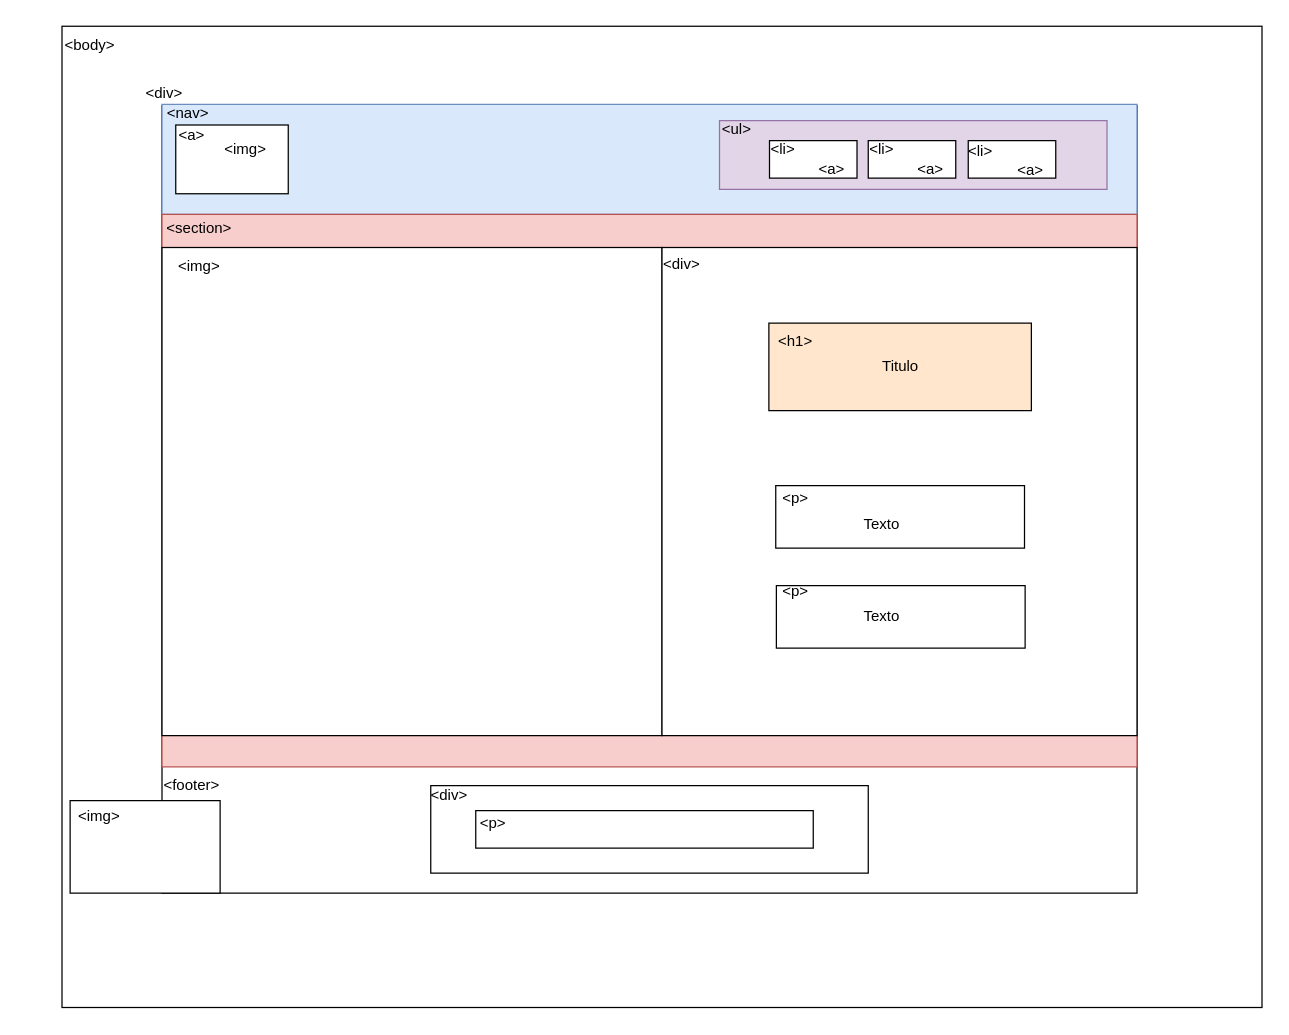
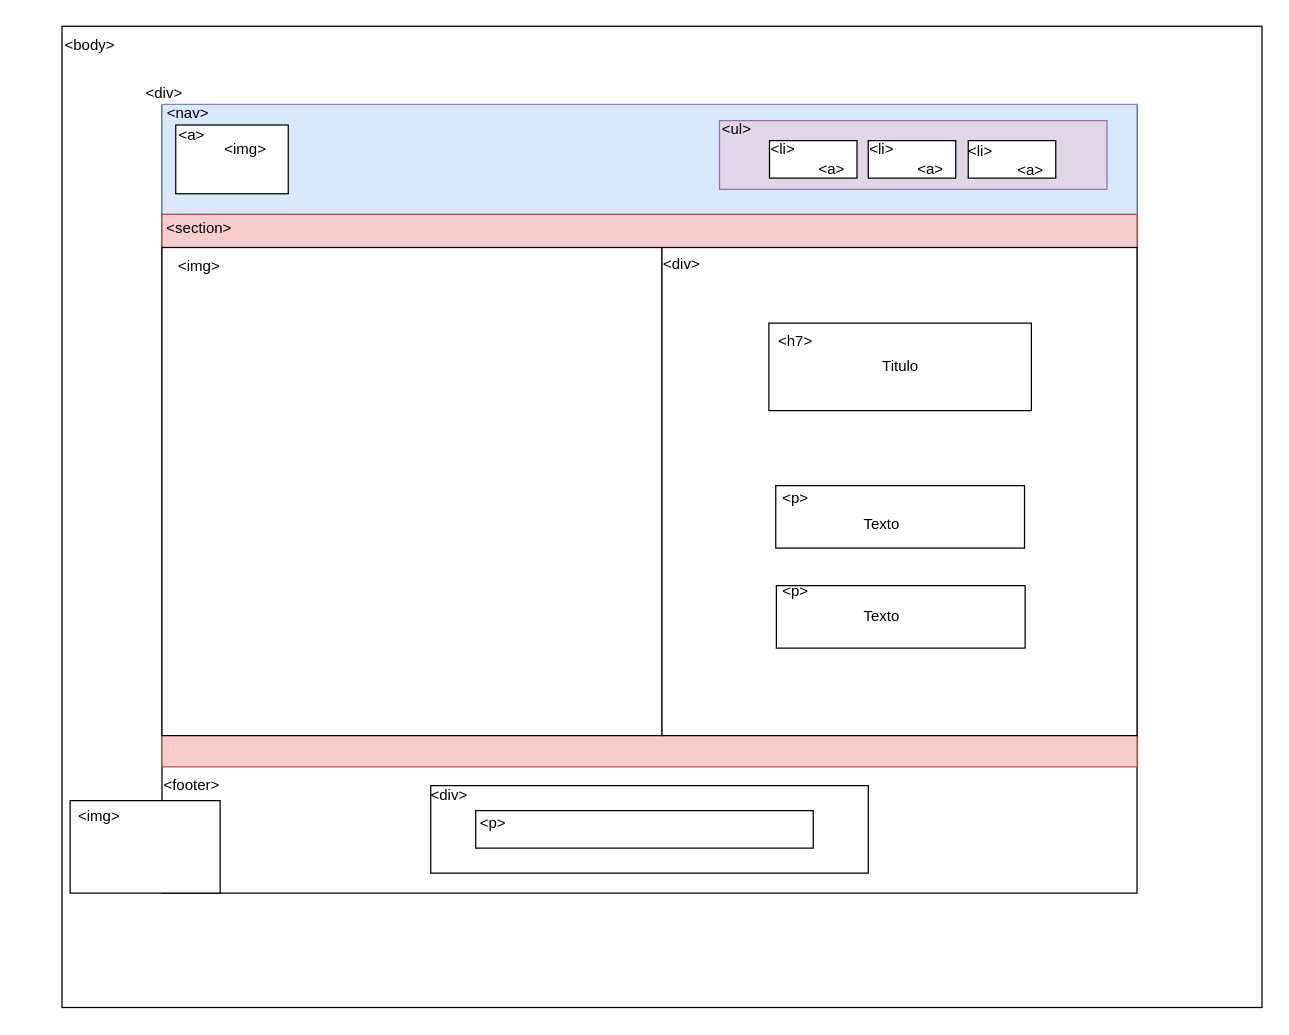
node "<h1>": label "<h1>" -> "<h7>"
node "Titulo": fillcolor #ffe6cc -> #ffffff
